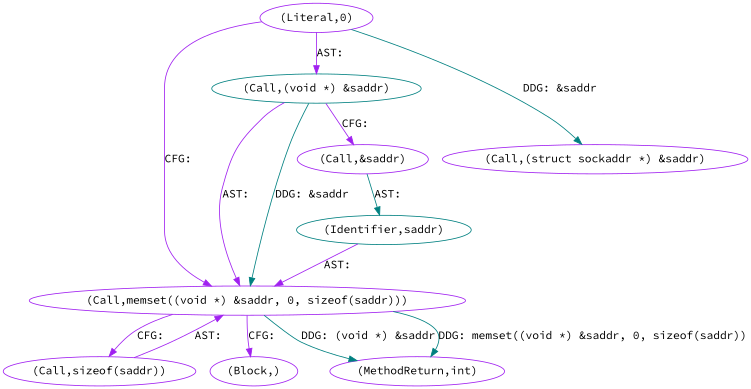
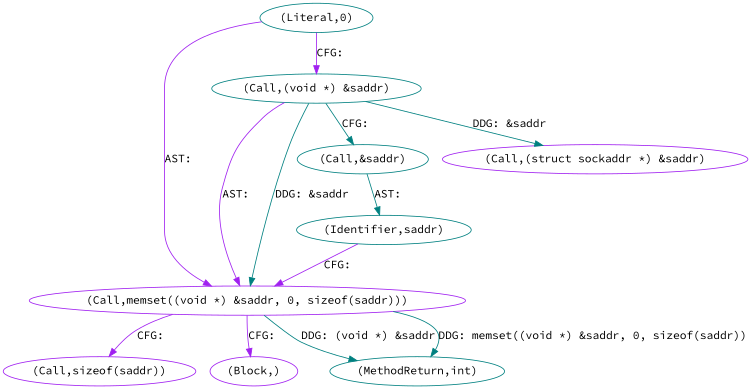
node "(Literal,0)": color purple -> teal
edge "(Literal,0)" -> "(Call,(void *) &saddr)": label "AST: " -> "CFG: "
edge "(Literal,0)" -> "(Call,(struct sockaddr *) &saddr)": now "(Call,(void *) &saddr)" -> "(Call,(struct sockaddr *) &saddr)"
edge "(Call,(void *) &saddr)" -> "(Call,&saddr)": color purple -> teal
edge "(Literal,0)" -> "(Call,memset((void *) &saddr, 0, sizeof(saddr)))": label "CFG: " -> "AST: "
node "(Call,&saddr)": color purple -> teal
edge "(Identifier,saddr)" -> "(Call,memset((void *) &saddr, 0, sizeof(saddr)))": label "AST: " -> "CFG: "
edge "(Call,sizeof(saddr))" -> "(Call,memset((void *) &saddr, 0, sizeof(saddr)))": removed, label "AST:"
node "(MethodReturn,int)": color purple -> teal
